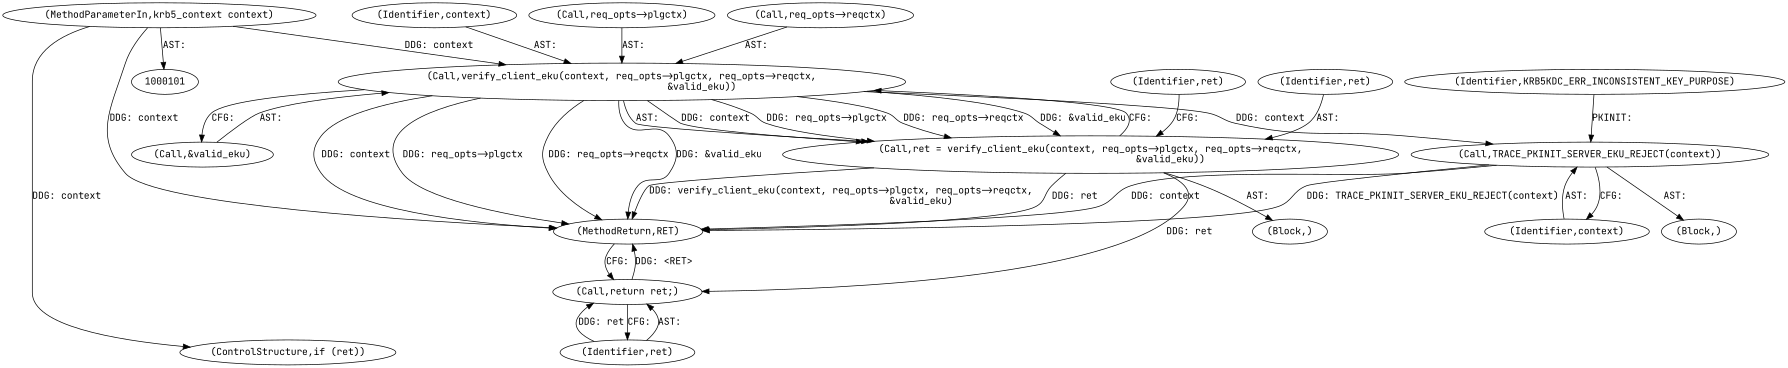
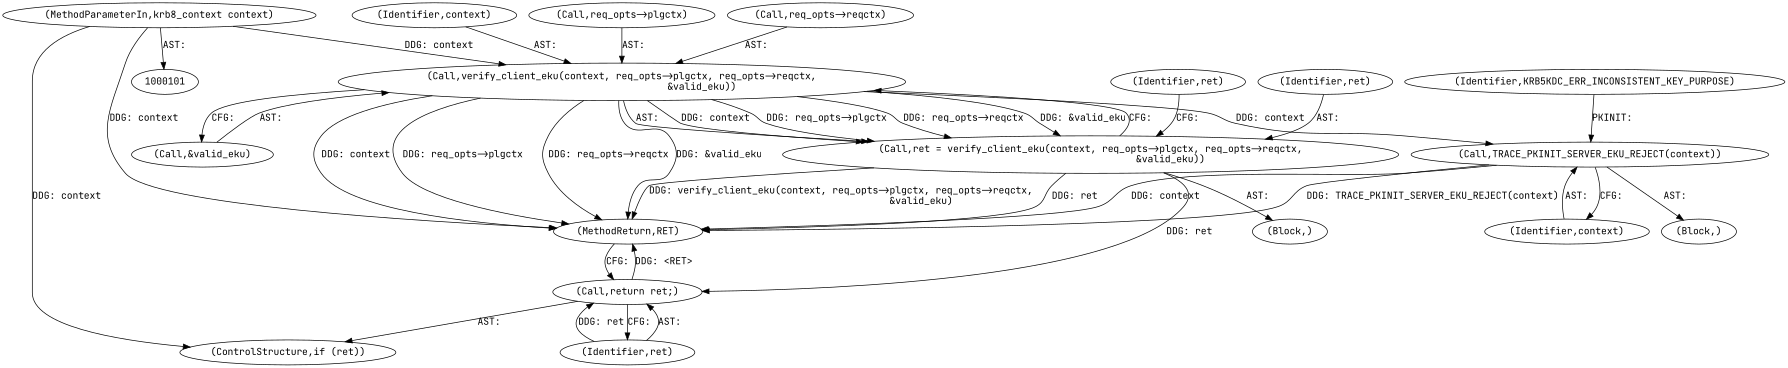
node "(MethodParameterIn,krb5_context context)": label "(MethodParameterIn,krb5_context context)" -> "(MethodParameterIn,krb8_context context)"
edge "(Call,return ret;)" -> "(ControlStructure,if (ret))": added, label "AST:"
